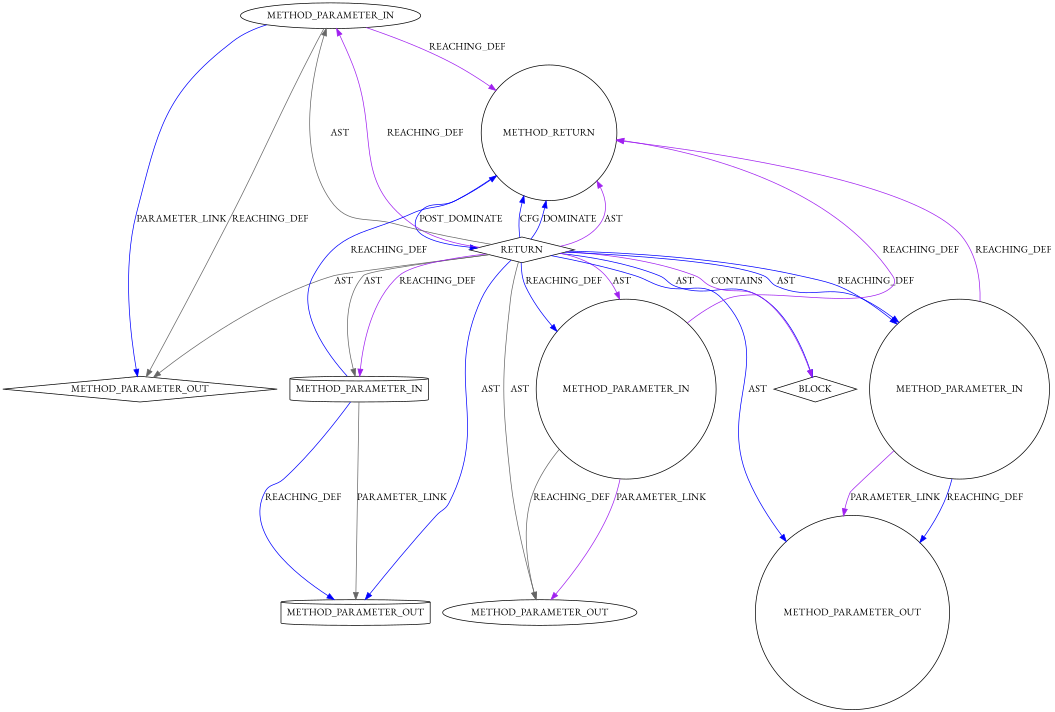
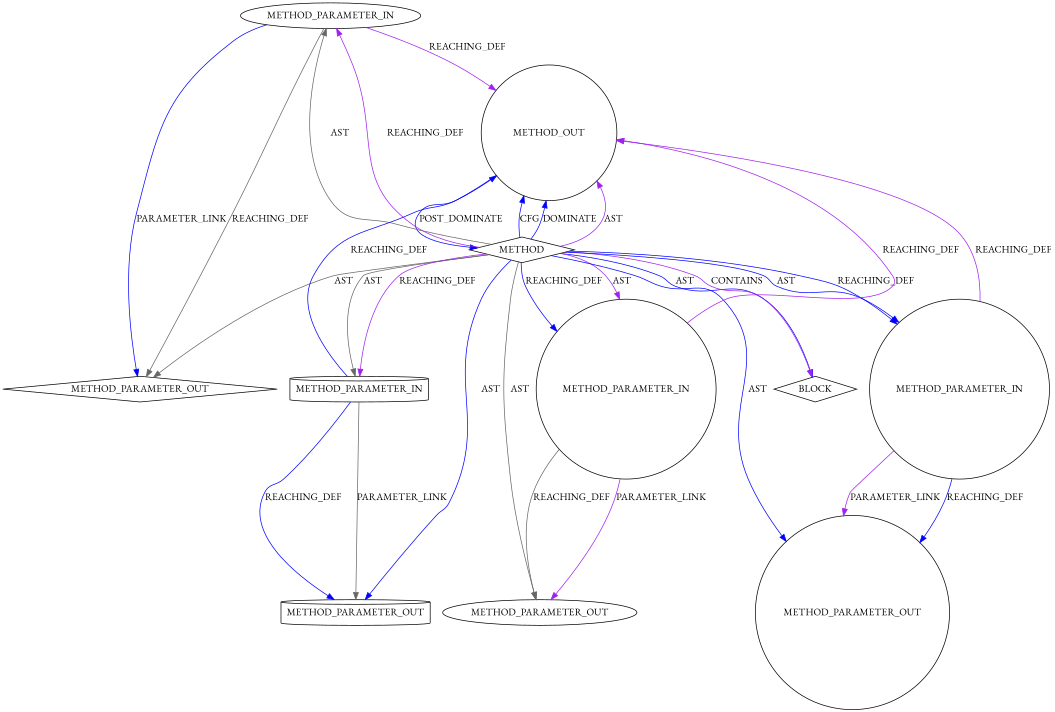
node "METHOD_RETURN": label "METHOD_RETURN" -> "METHOD_OUT"
node "RETURN": label "RETURN" -> "METHOD"
